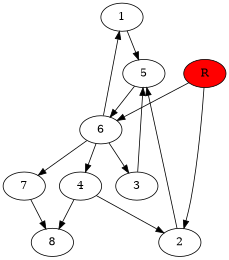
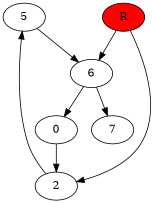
node "1": removed
node "4": label "4" -> "0"
node "3": removed
node "8": removed
